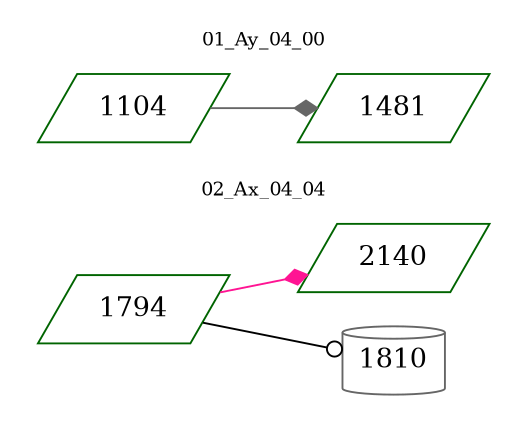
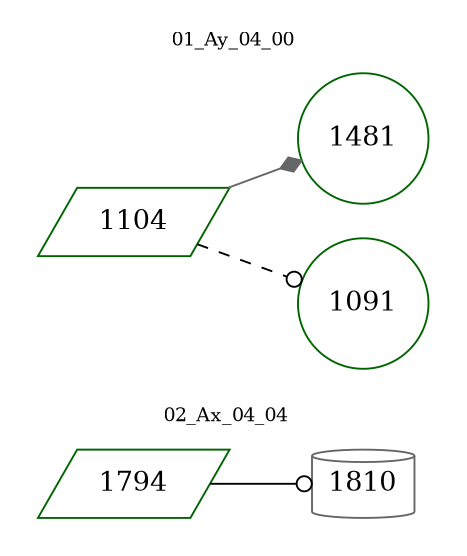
node "1481": shape parallelogram -> circle
node "2140": removed
node "1091": added
